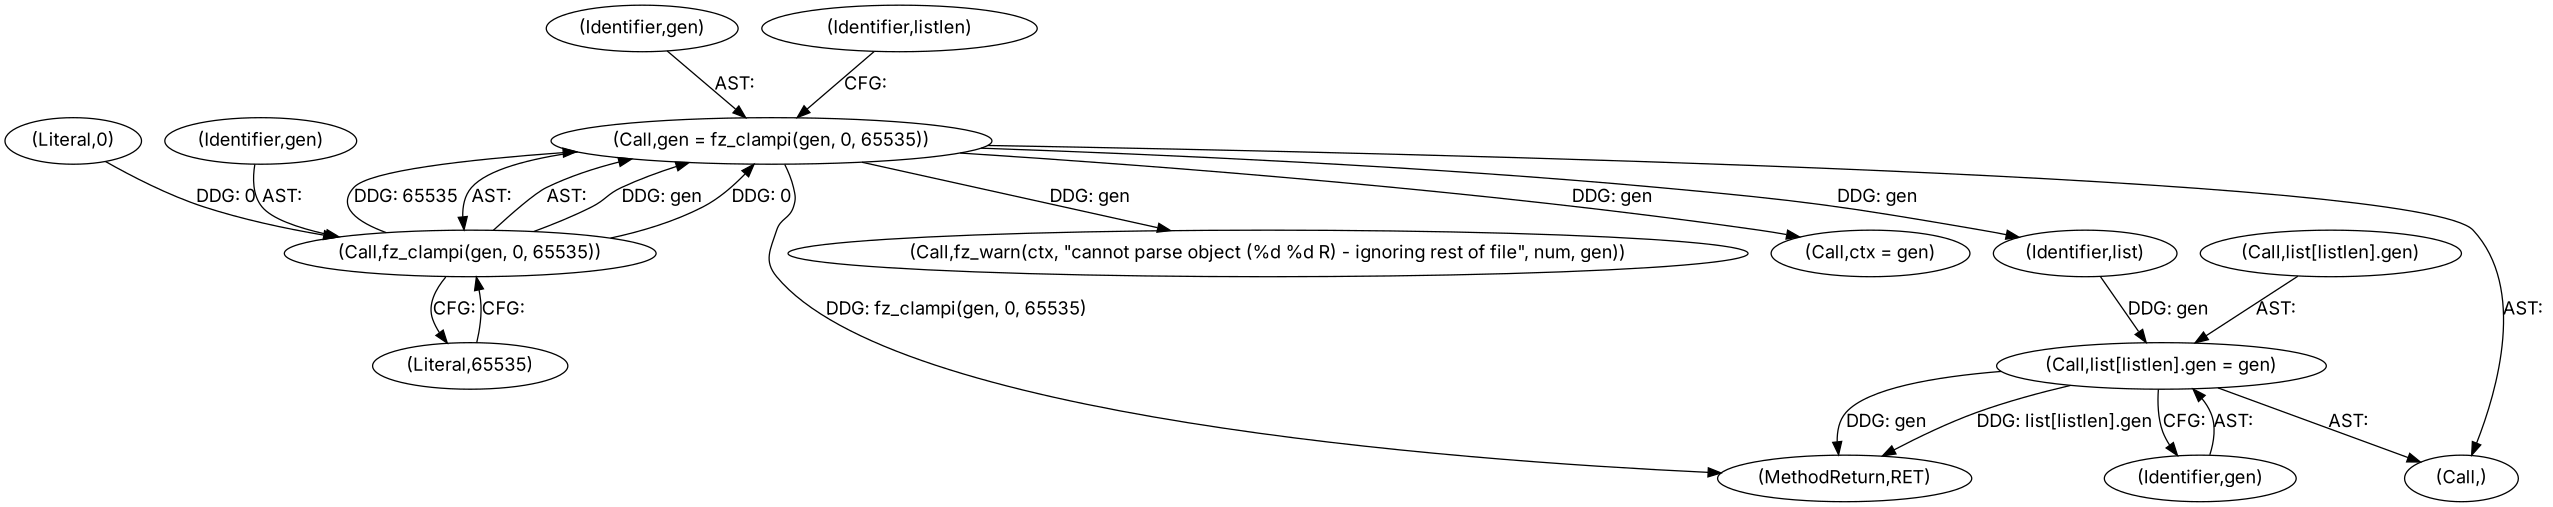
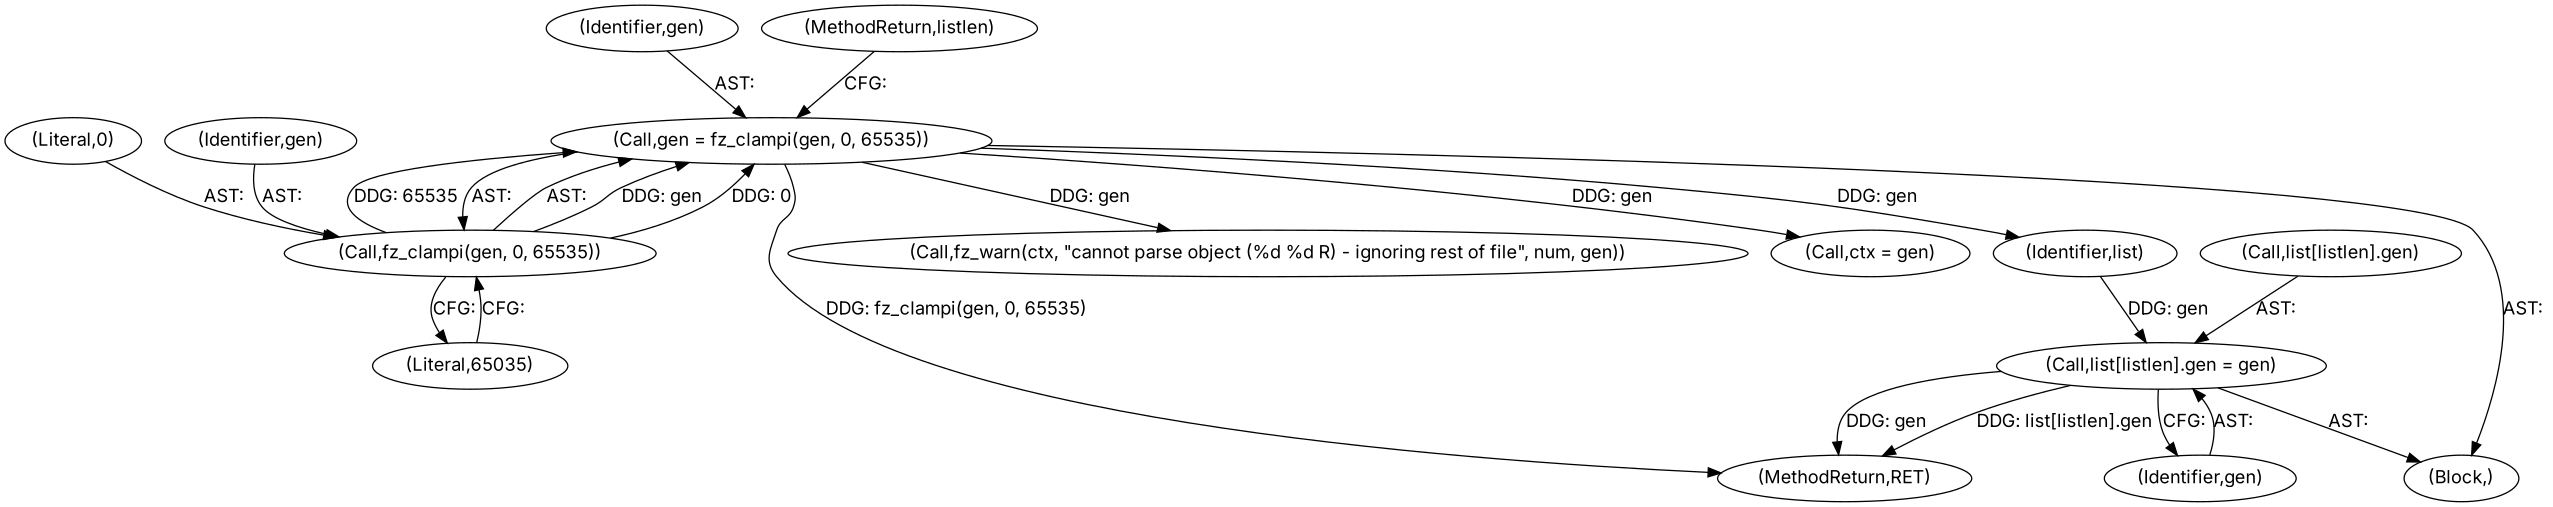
node "(Identifier,listlen)": label "(Identifier,listlen)" -> "(MethodReturn,listlen)"
edge "(Literal,0)" -> "(Call,fz_clampi(gen, 0, 65535))": label "DDG: 0" -> "AST: "
node "(Literal,65535)": label "(Literal,65535)" -> "(Literal,65035)"
node "(Call,)": label "(Call,)" -> "(Block,)"
